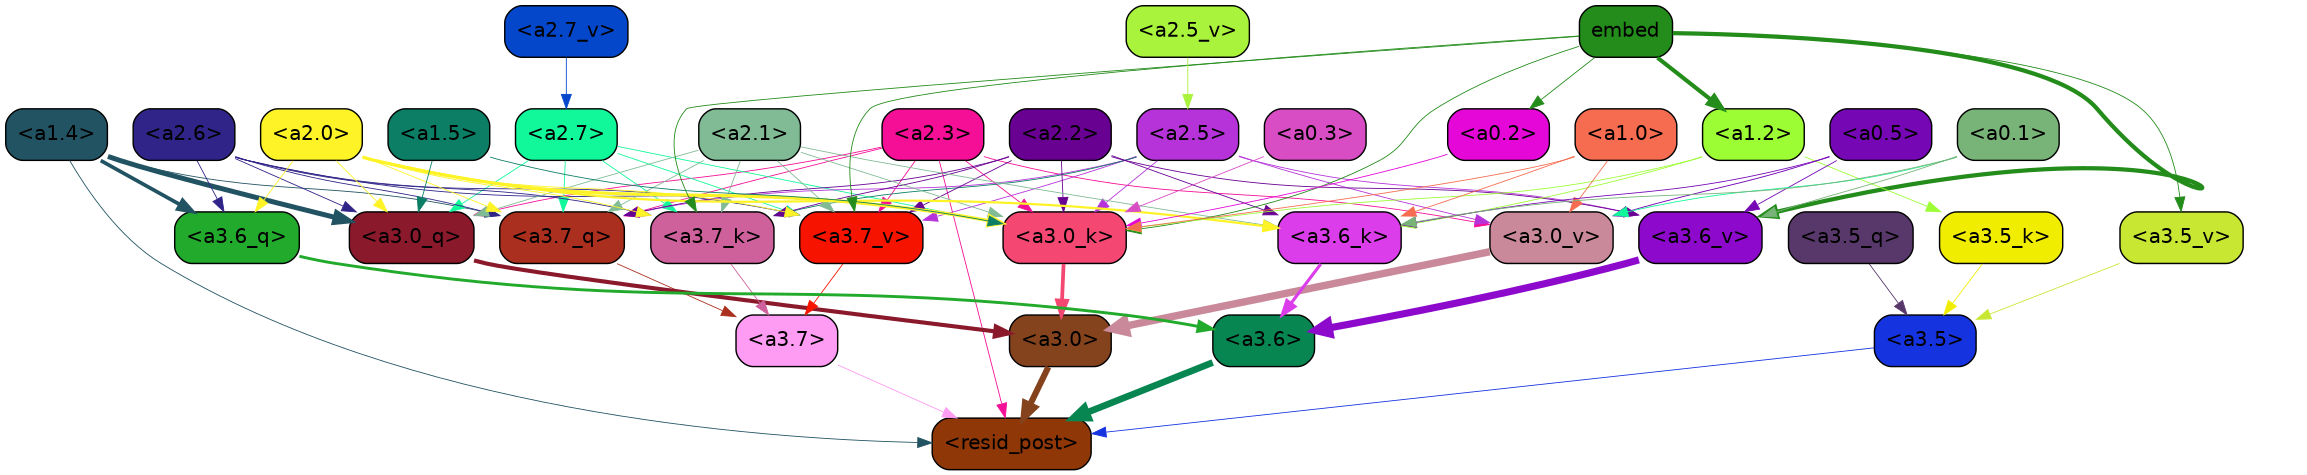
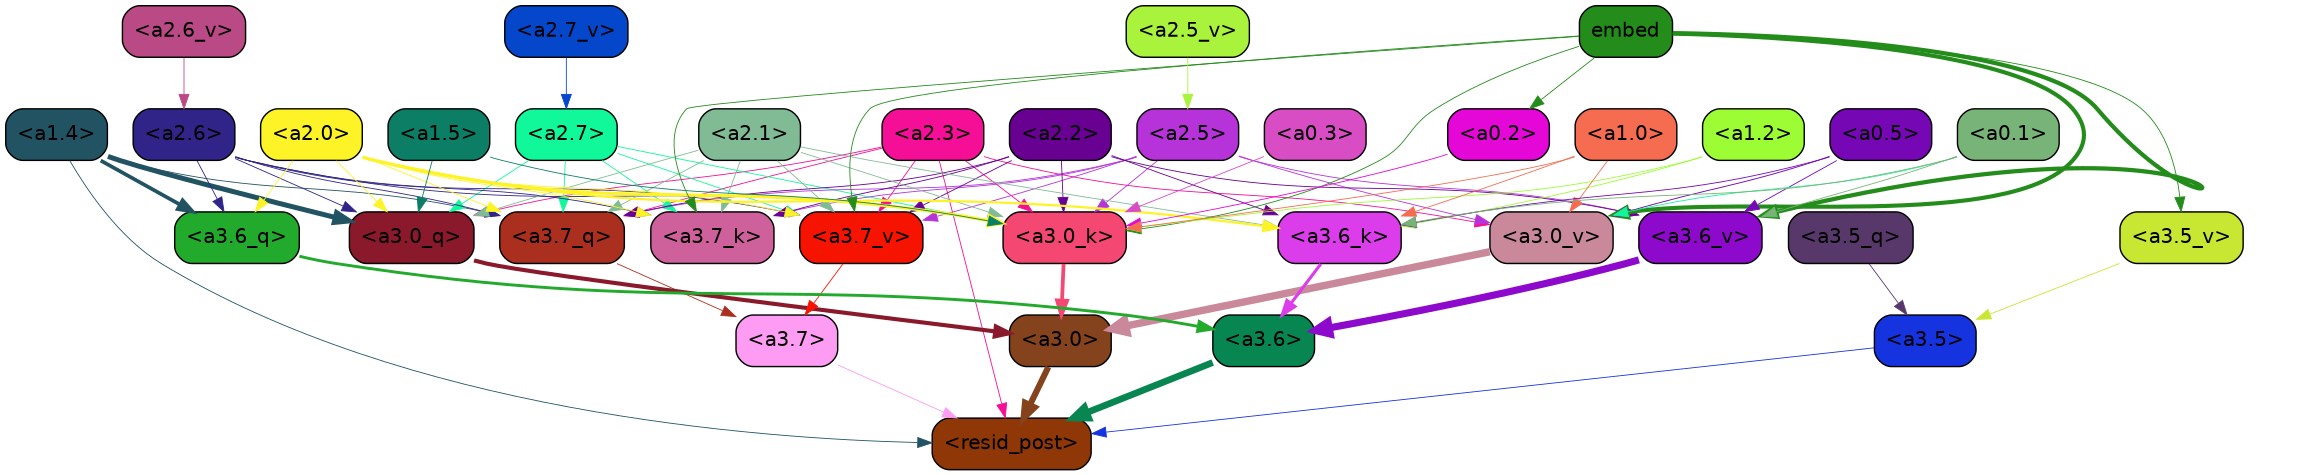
node "<a2.6_v>": added
edge "embed" -> "<a1.2>": now "embed" -> "<a3.0_v>"
edge "<a2.5>" -> "<a3.7_k>": color #0b7e65 -> #b633d9
node "<a3.5_k>": removed
edge "<a3.7_k>" -> "<a3.7>": removed
